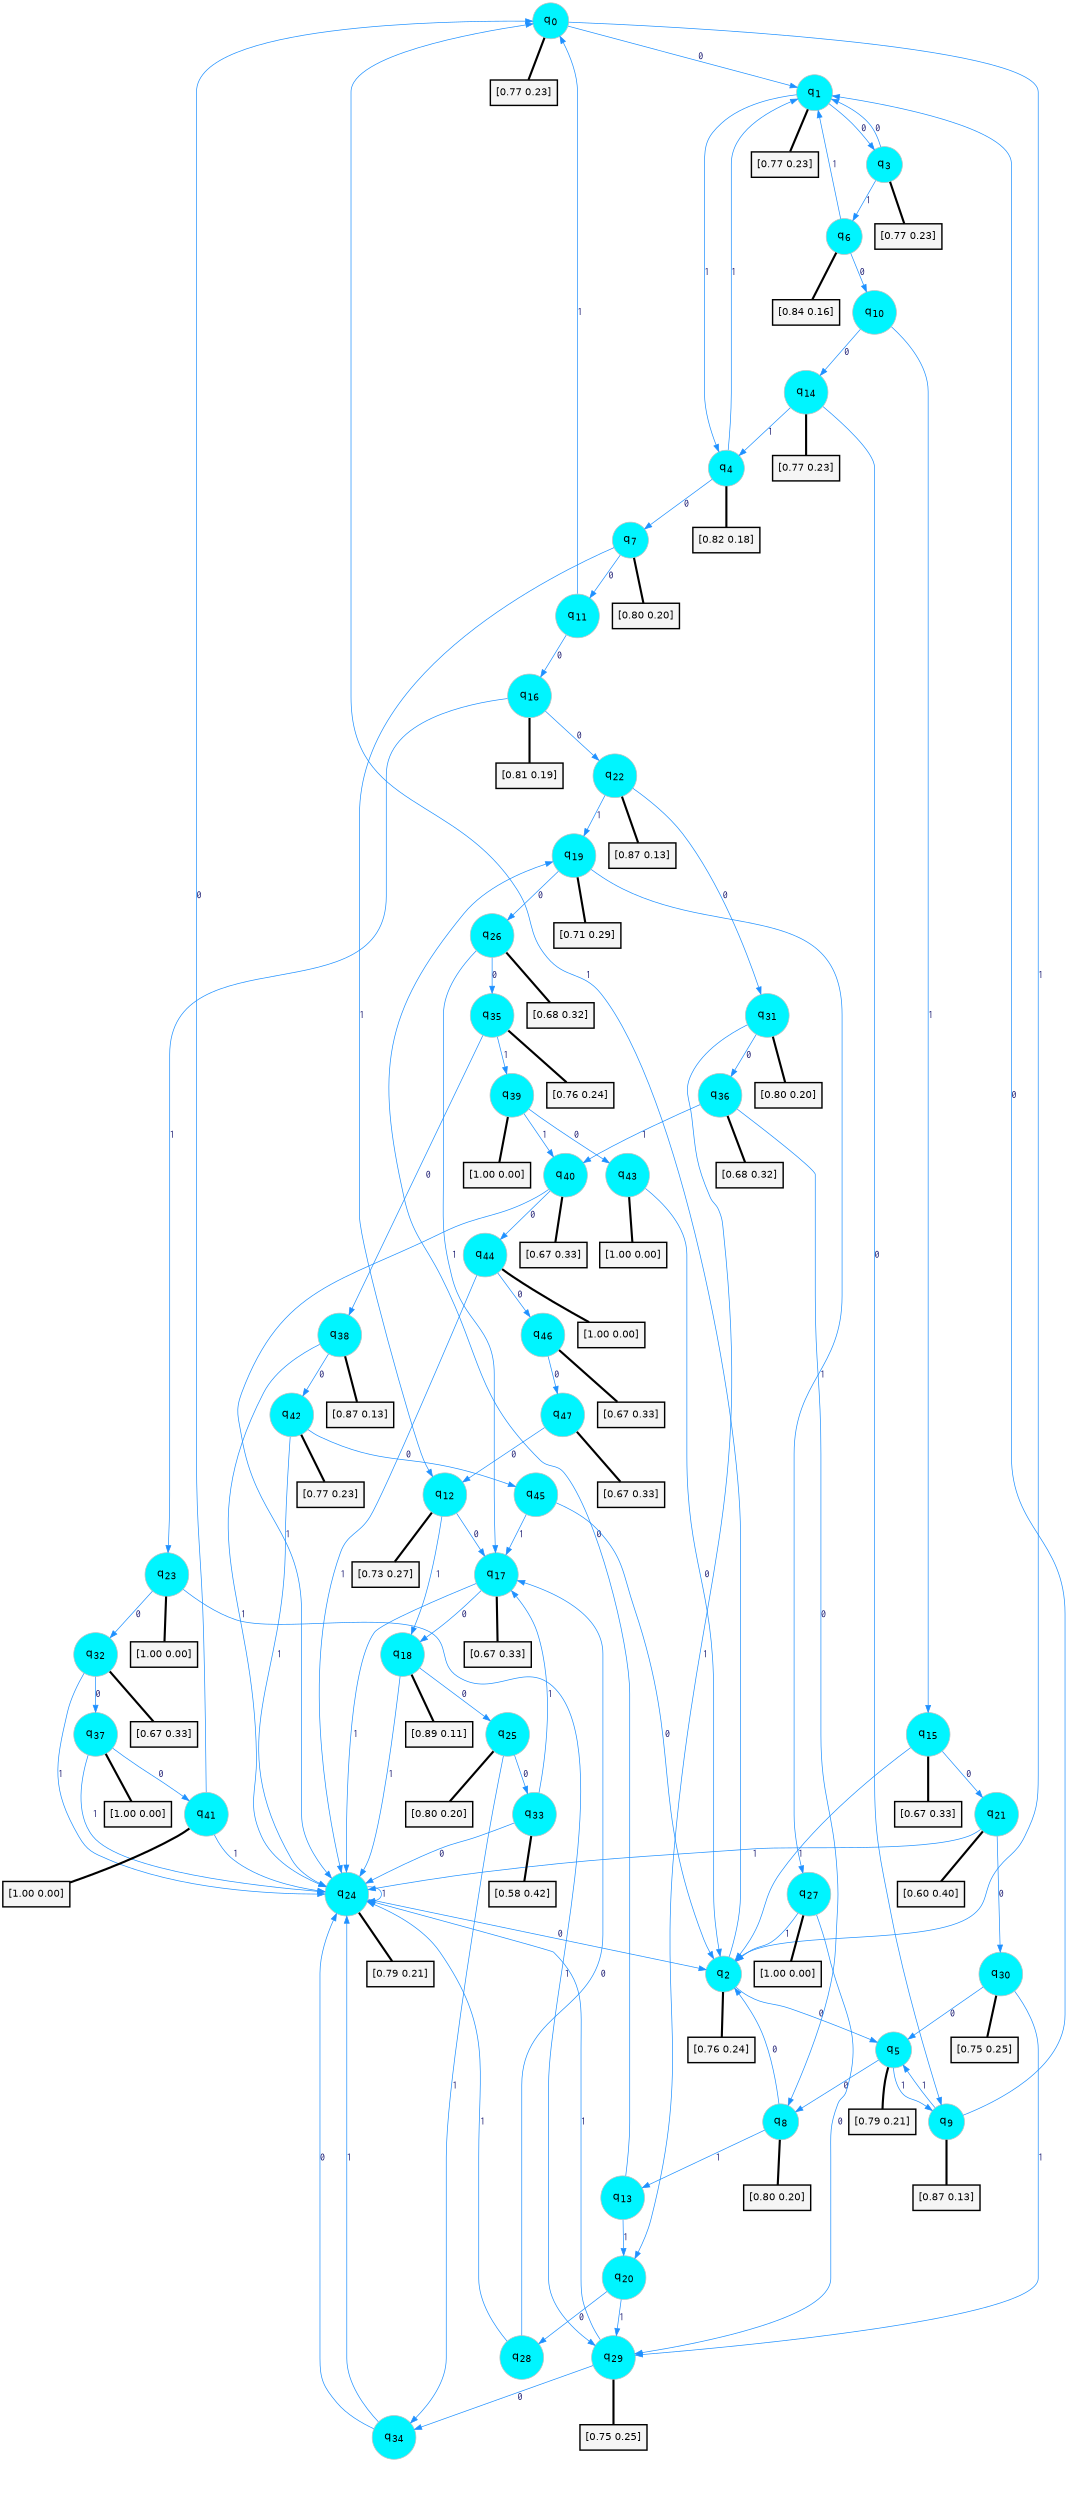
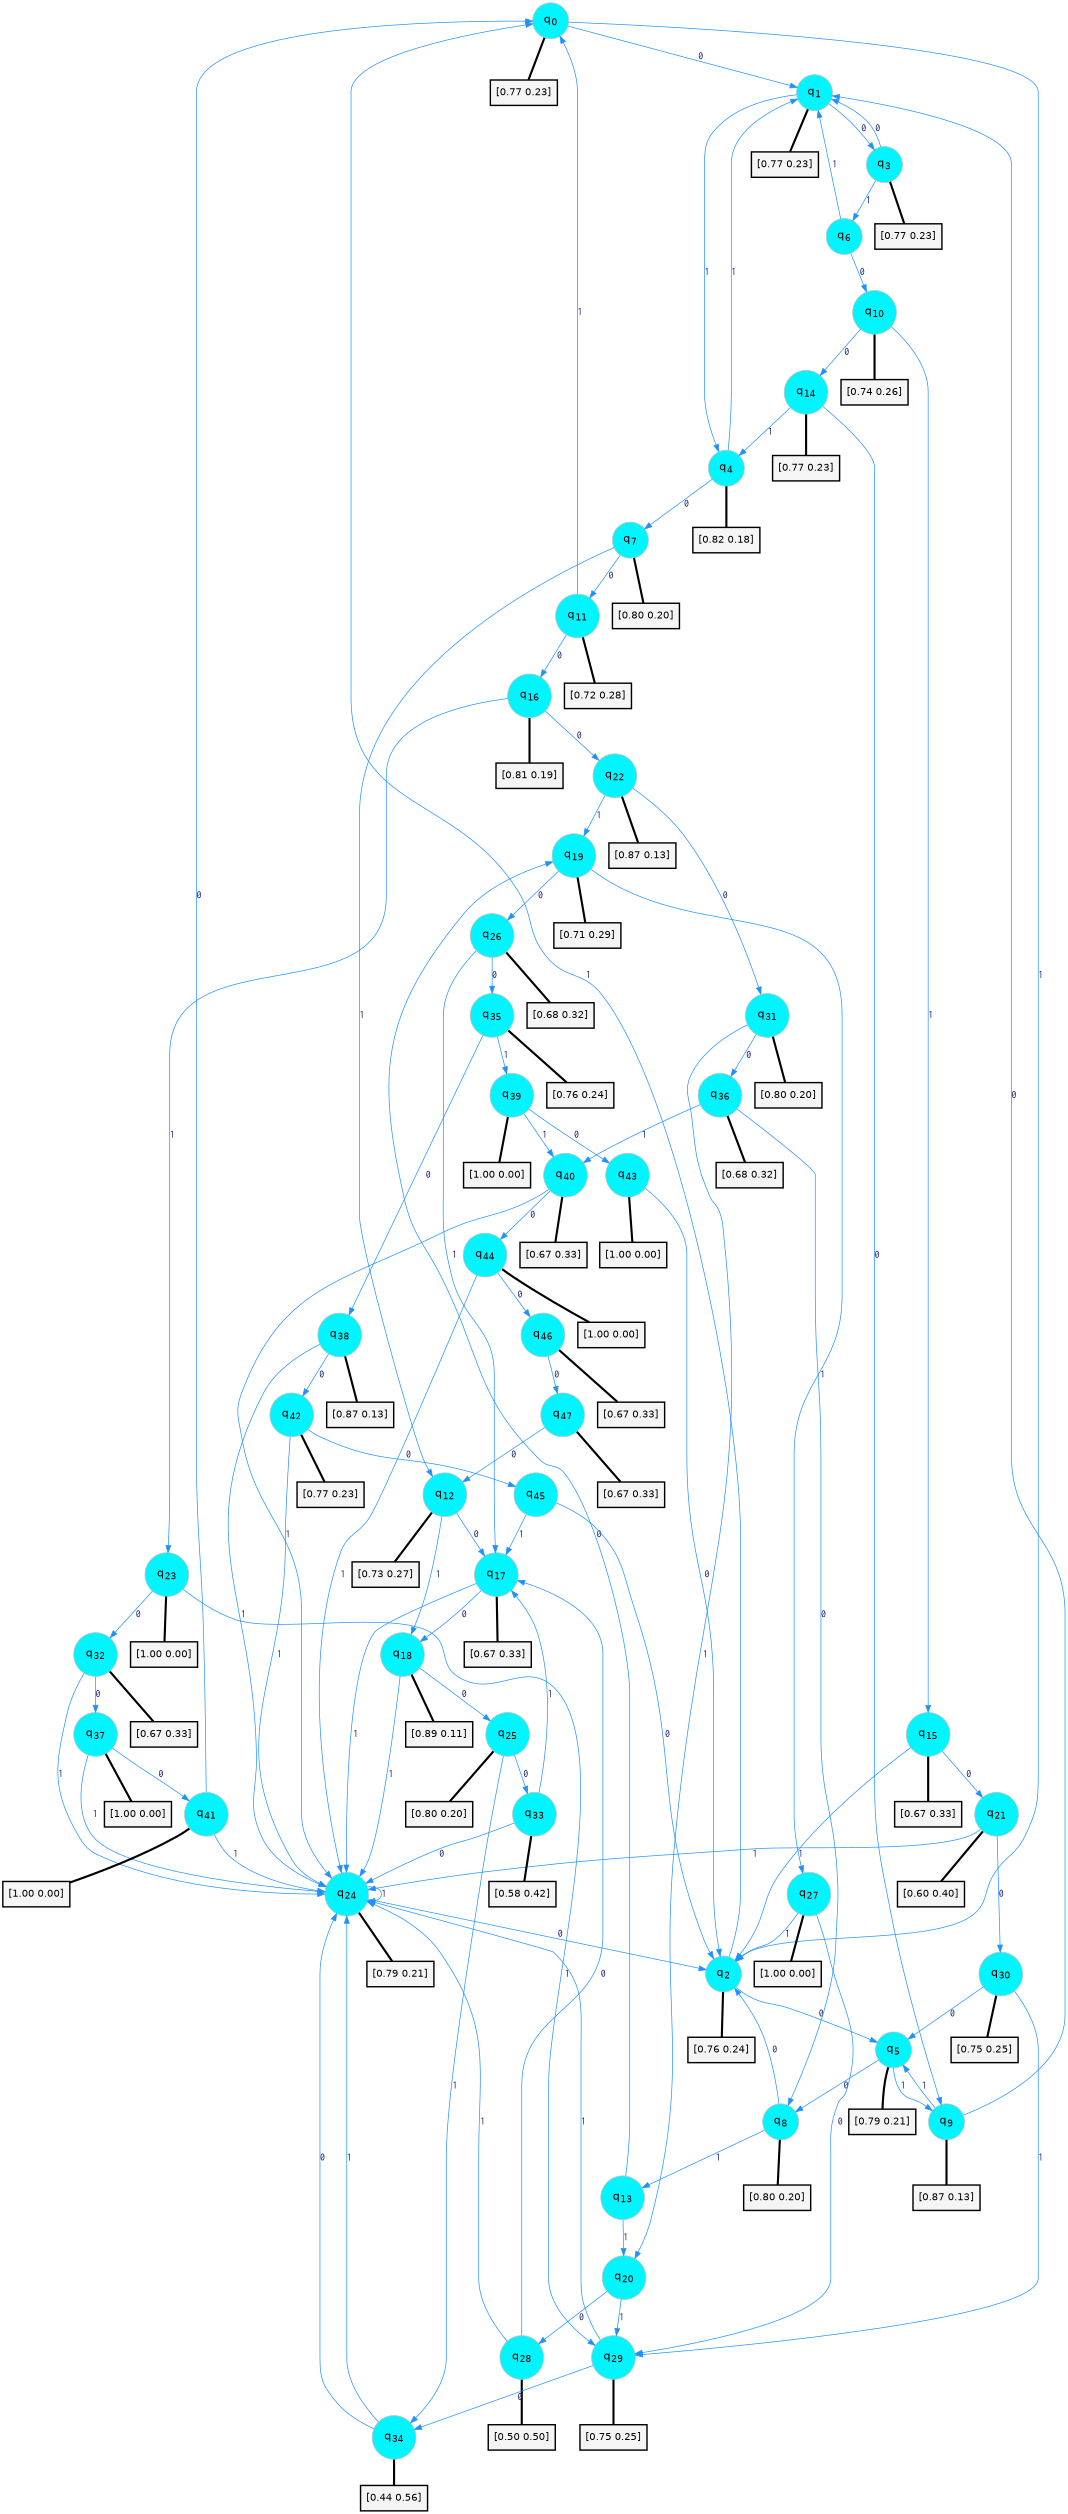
node "[0.84 0.16]": removed
node "[0.74 0.26]": added
node "[0.72 0.28]": added
node "[0.50 0.50]": added
node "[0.44 0.56]": added
